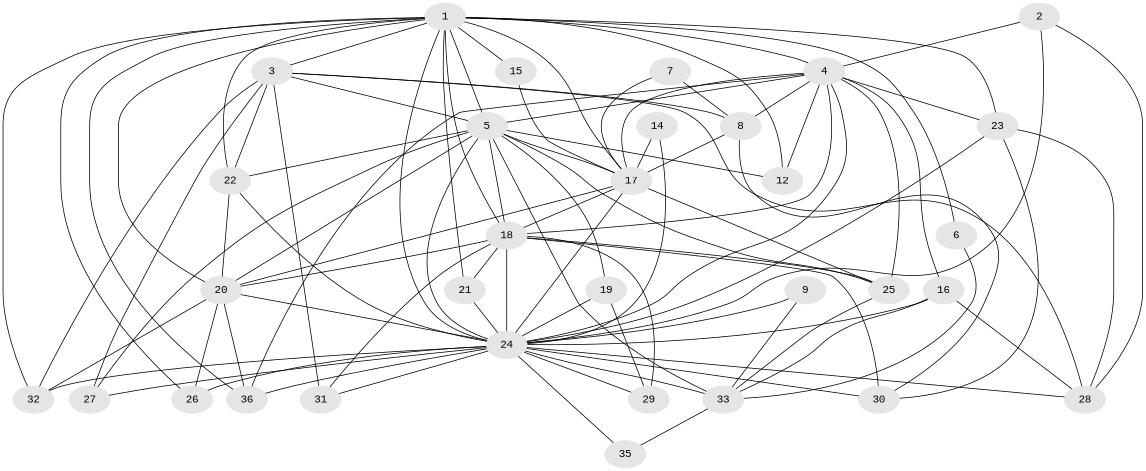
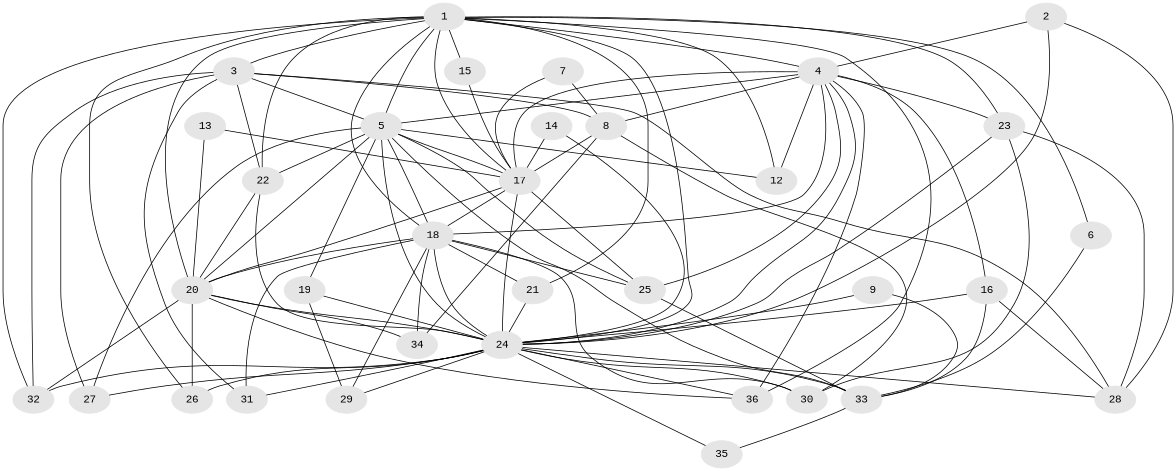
node "13": added
node "34": added
